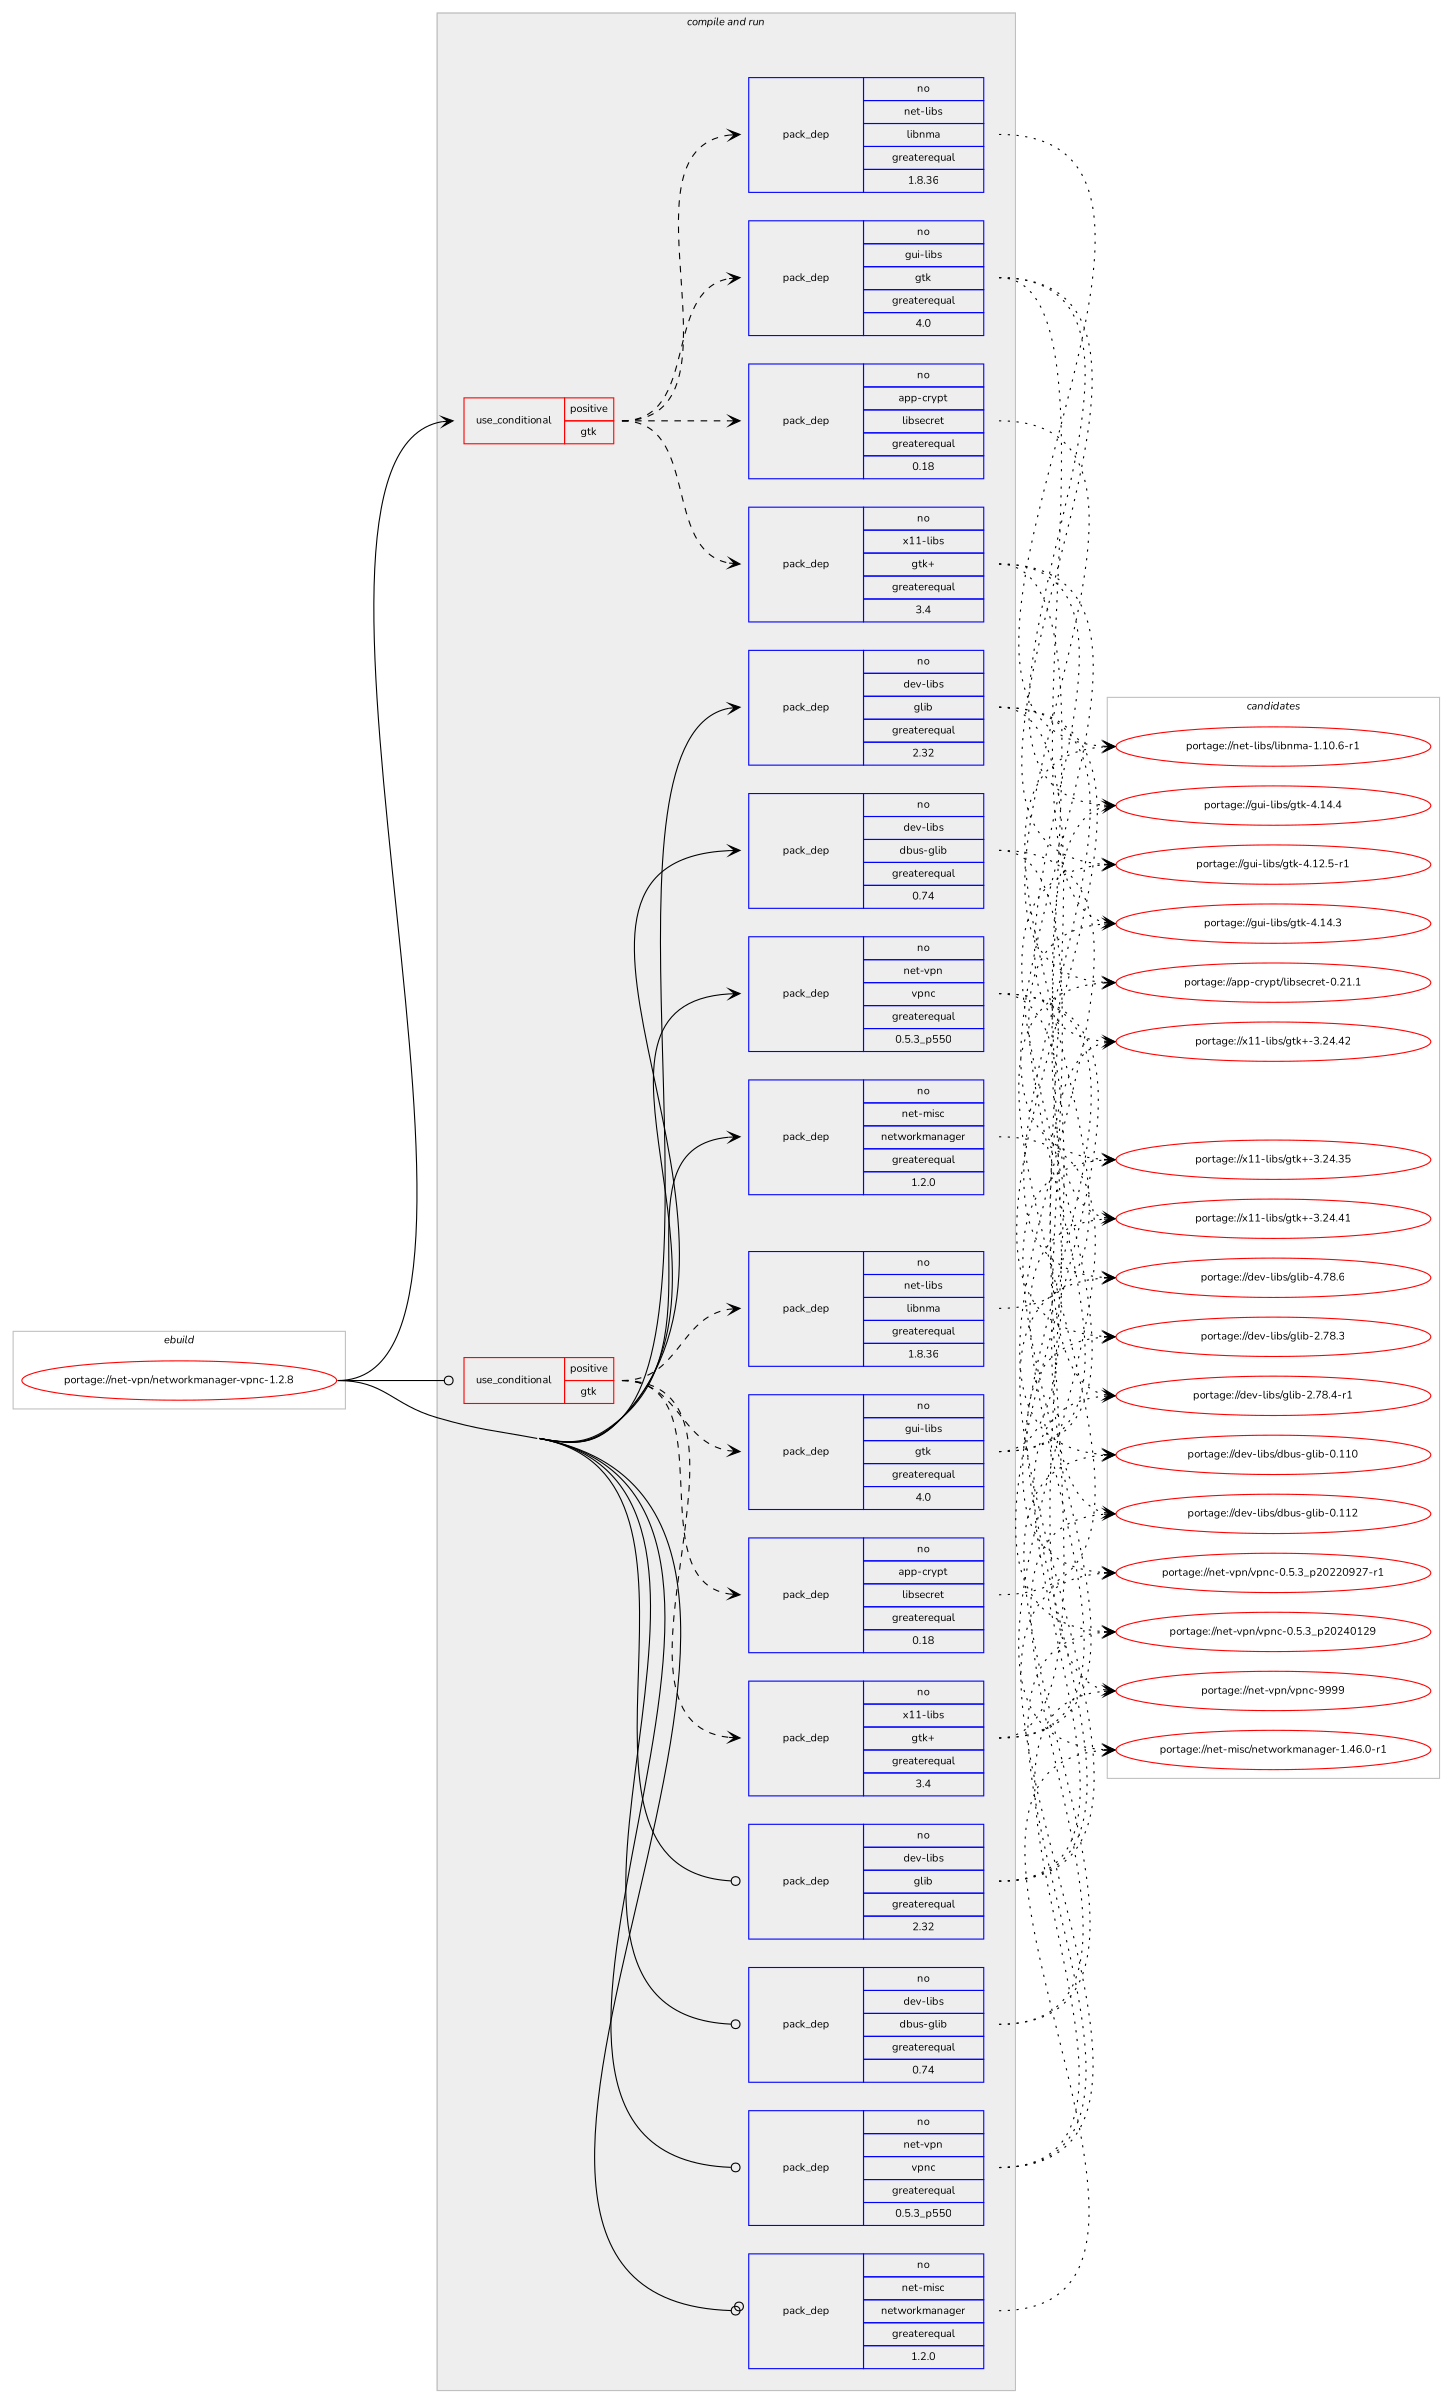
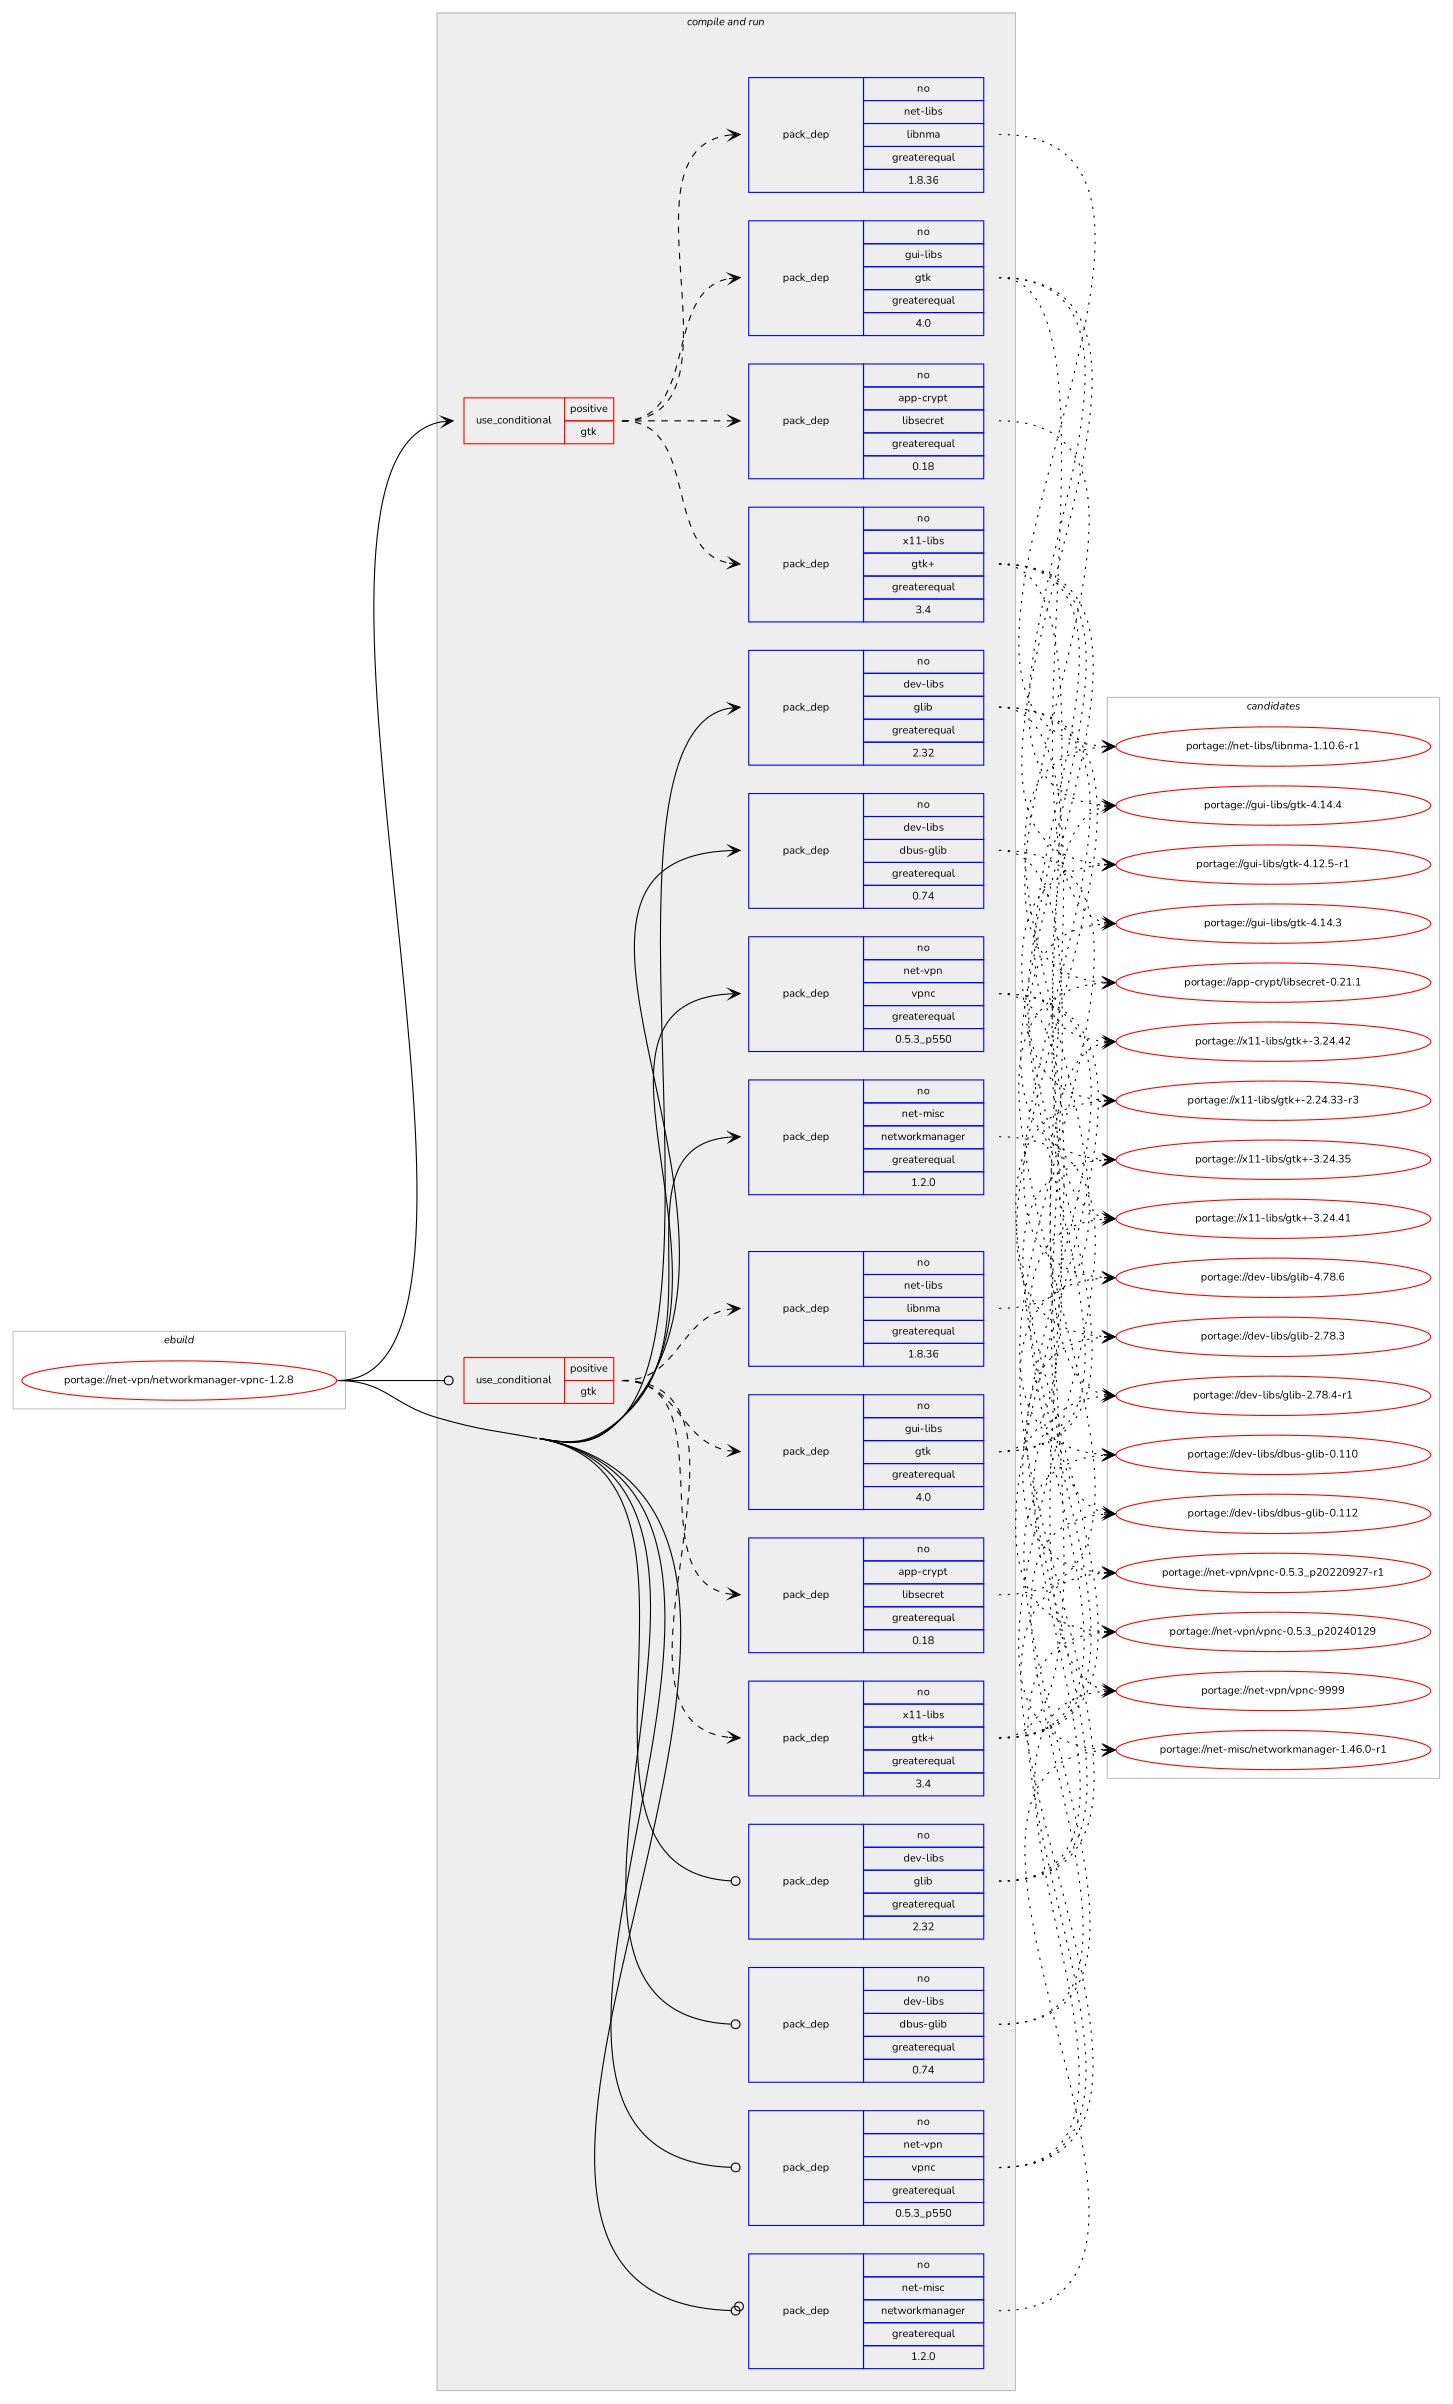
node "portage://x11-libs/gtk+-2.24.33-r3": added
